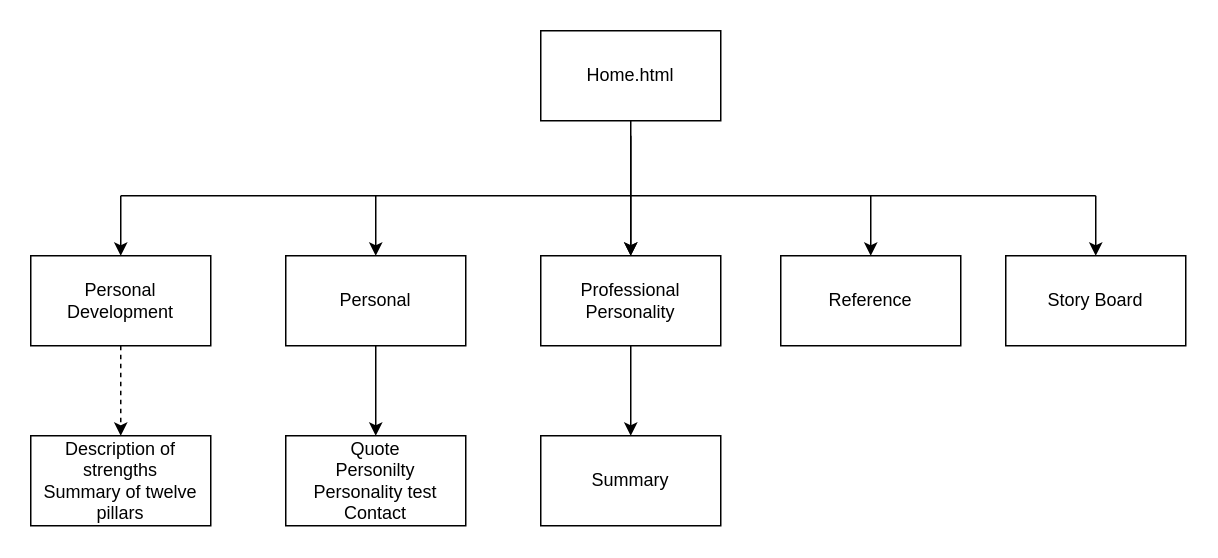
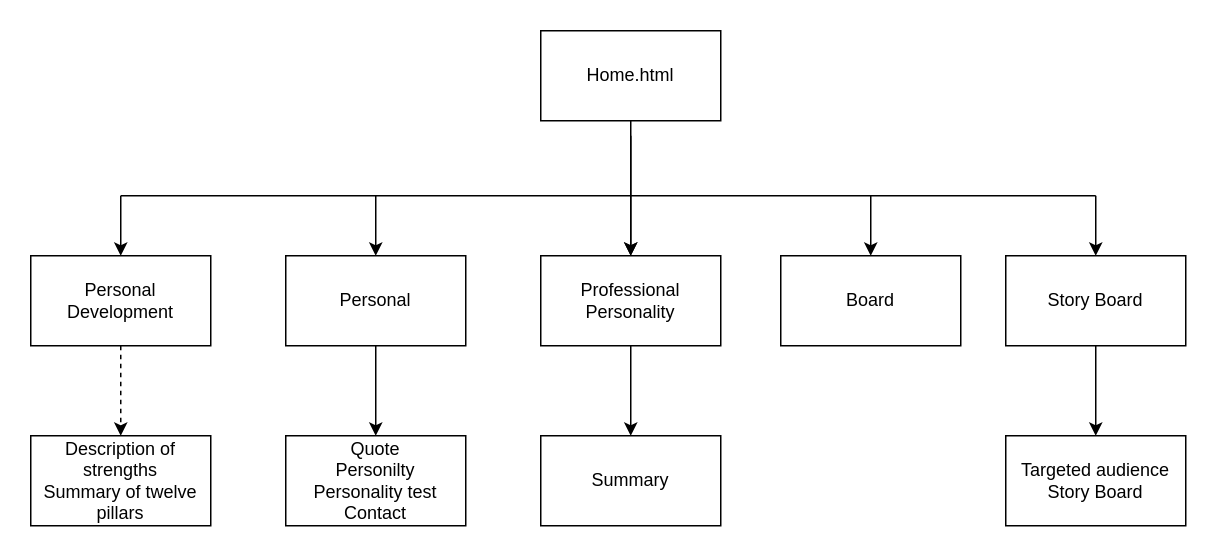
node "Reference": label "Reference" -> "Board"
edge "Story Board" -> "Targeted audience Story Board": added
node "Targeted audience Story Board": added
